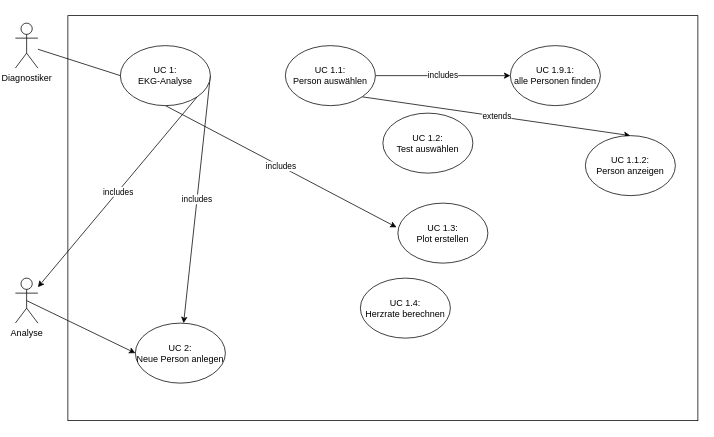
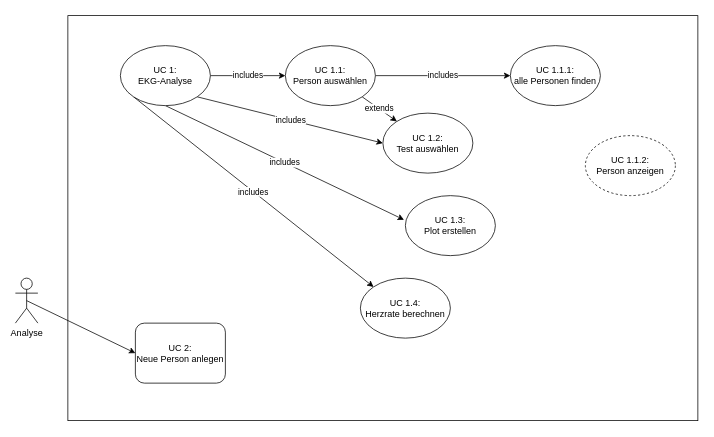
node "Diagnostiker": removed
edge "Diagnostiker" -- "UC 1: EKG-Analyse": removed
node "UC 1.9.1: alle Personen finden": label "UC 1.9.1: alle Personen finden" -> "UC 1.1.1: alle Personen finden"
edge "UC 1.1: Person auswählen" -> "UC 1.1.2: Person anzeigen": now "UC 1.1: Person auswählen" -> "UC 1.2: Test auswählen"
node "UC 1.1.2: Person anzeigen": style solid -> dashed
edge "UC 1: EKG-Analyse" -> "Analyse": now "UC 1: EKG-Analyse" -> "UC 1.2: Test auswählen"
edge "UC 1: EKG-Analyse" -> "UC 1.4: Herzrate berechnen": added, label "includes"
edge "UC 1: EKG-Analyse" -> "UC 2: Neue Person anlegen": now "UC 1: EKG-Analyse" -> "UC 1.1: Person auswählen"
node "UC 1.3: Plot erstellen": moved (443, 233) -> (450, 225)
node "UC 2: Neue Person anlegen": shape ellipse -> rounded rectangle
